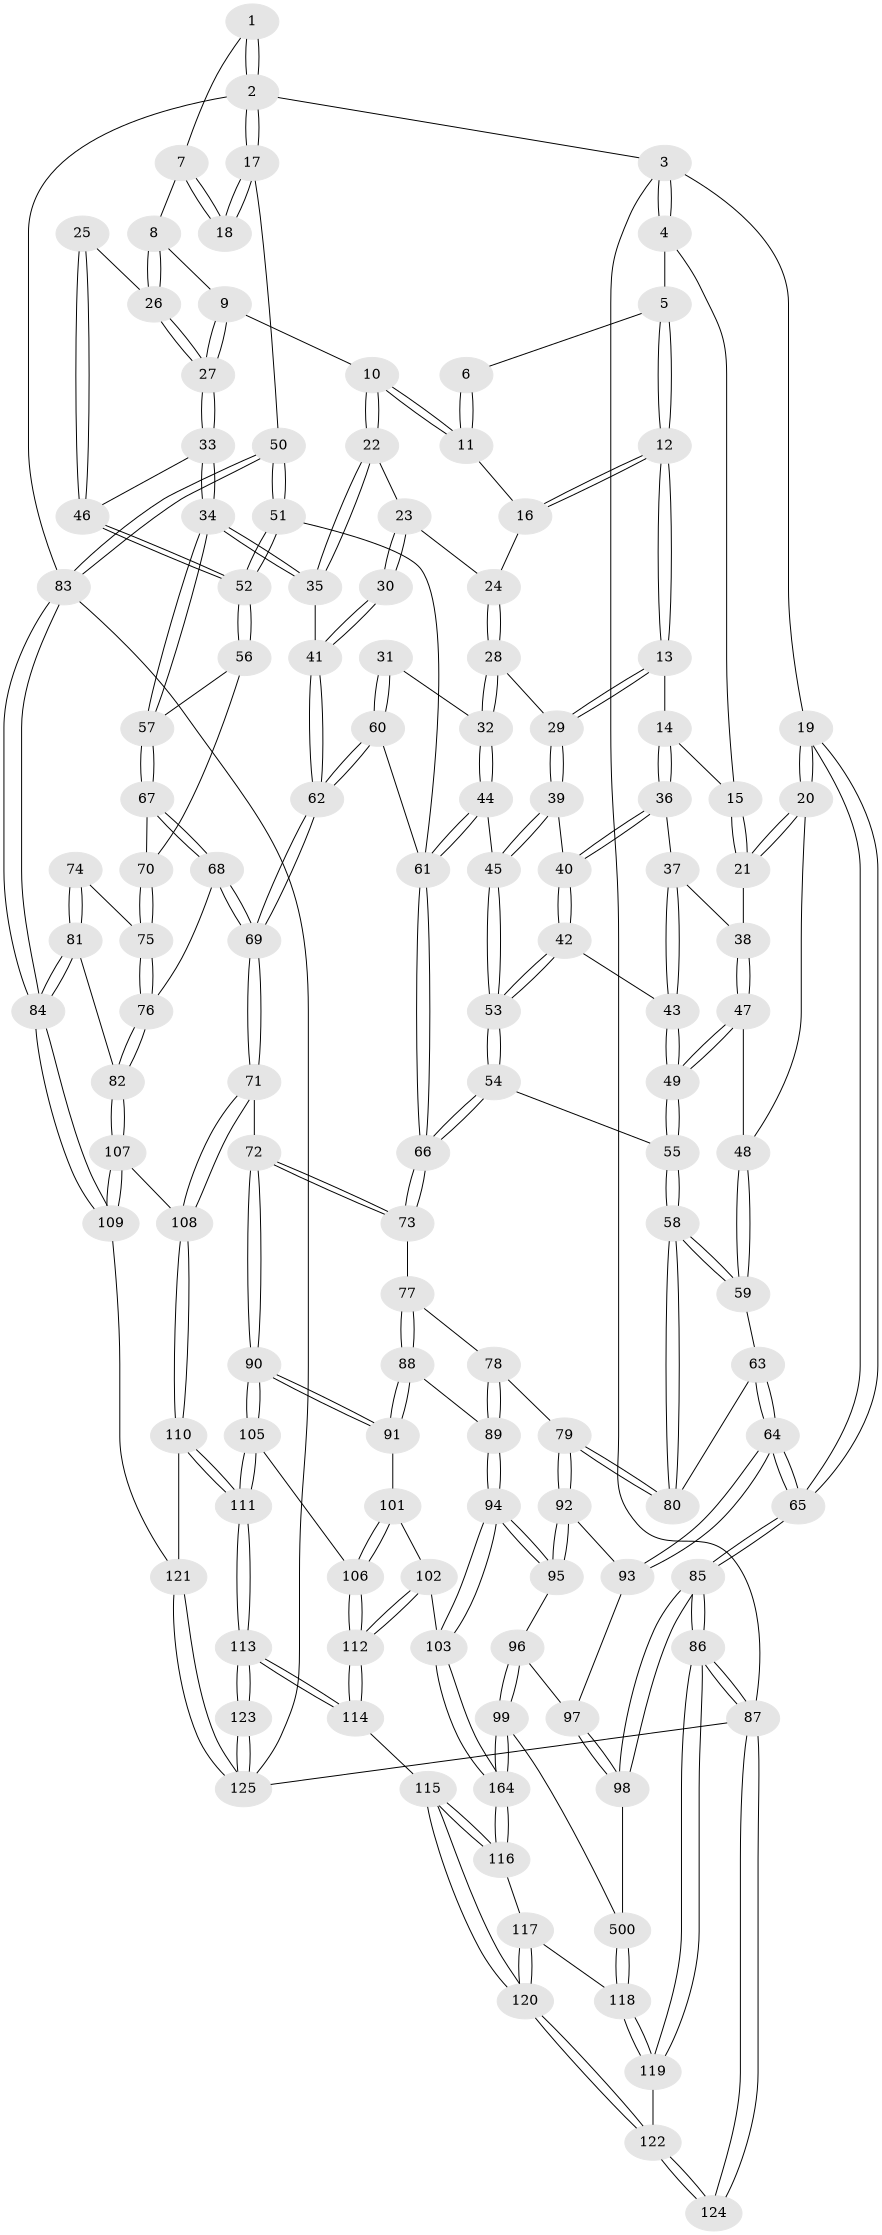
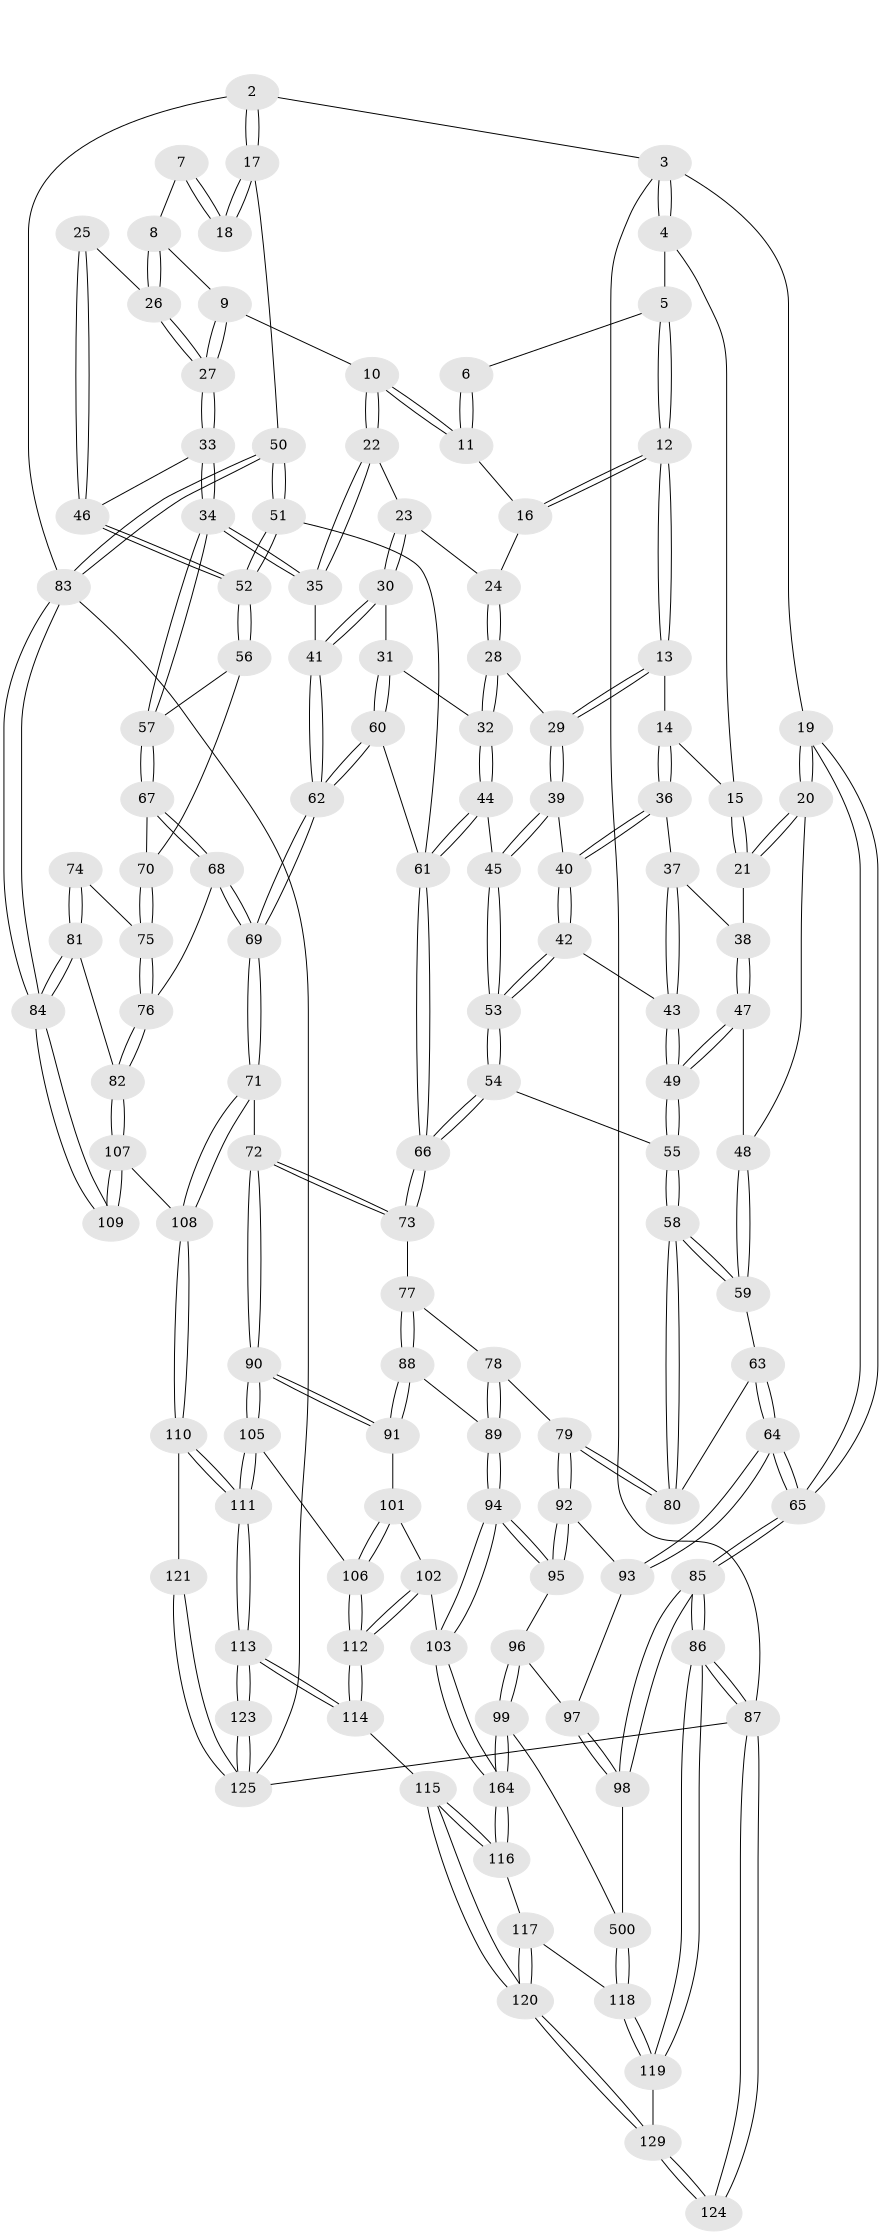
node "1": removed
edge "30" -- "31": added
edge "109" -- "121": removed
node "122": label "122" -> "129"
